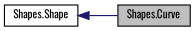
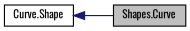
node "Shapes.Shape": label "Shapes.Shape" -> "Curve.Shape"
